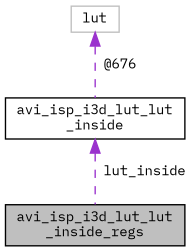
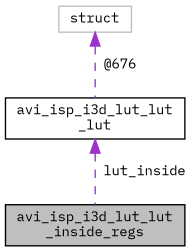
node "lut": label "lut" -> "struct"
node "avi_isp_i3d_lut_lut _inside": label "avi_isp_i3d_lut_lut _inside" -> "avi_isp_i3d_lut_lut _lut"
